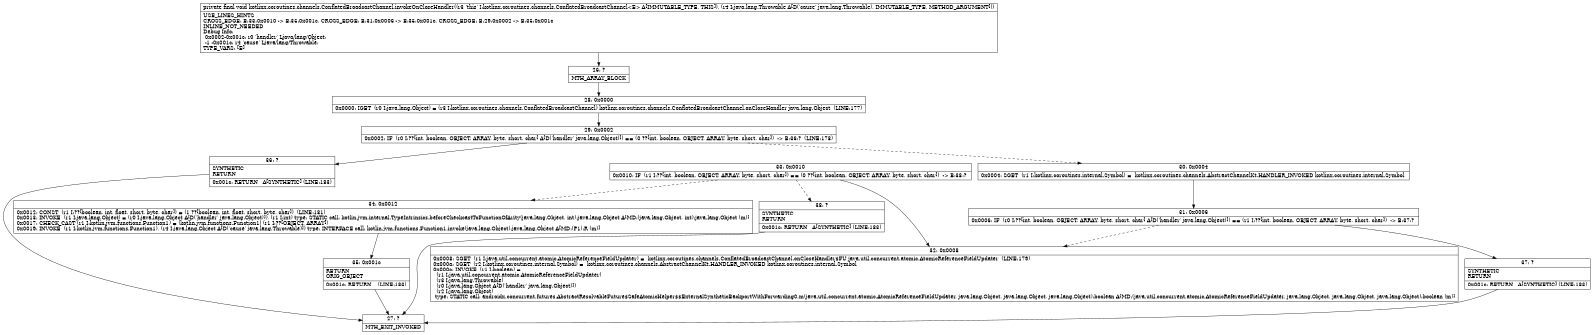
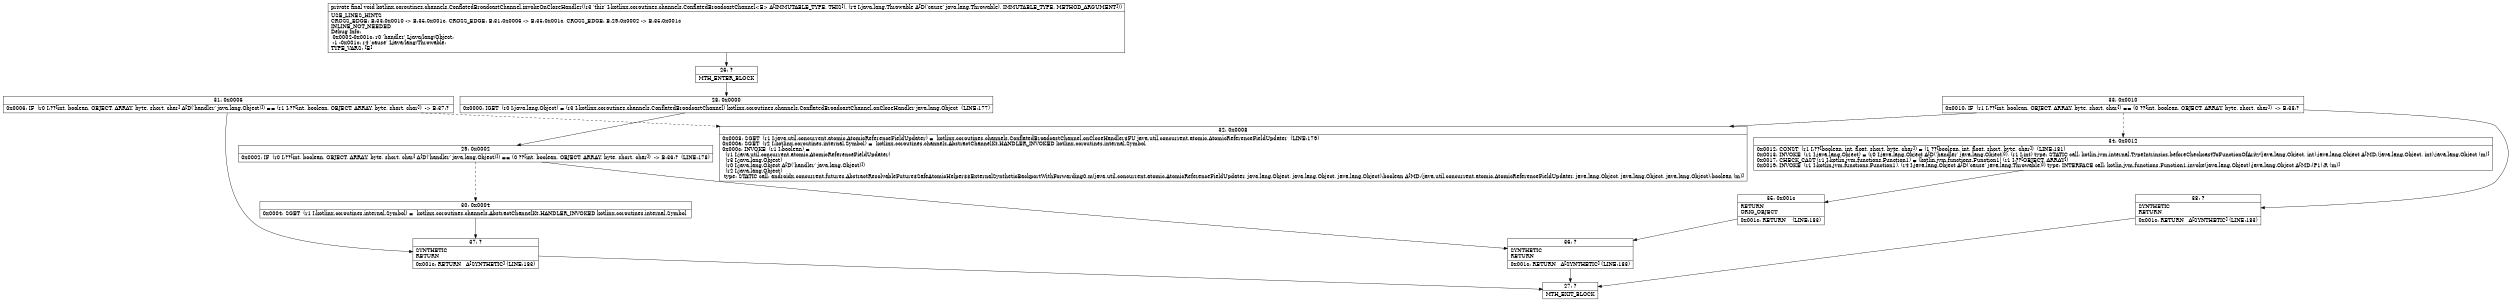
node "26: ?": text "MTH_ARRAY_BLOCK" -> "MTH_ENTER_BLOCK"
edge "33: 0x0010" -> "38: ?": style dashed -> solid
edge "30: 0x0004" -> "31: 0x0006": now "30: 0x0004" -> "37: ?"
node "32: 0x0008": text "(r3 I:java.lang.Throwable)" -> "(r3 I:java.lang.Object)"
edge "35: 0x001c" -> "27: ?": now "35: 0x001c" -> "36: ?"
node "27: ?": text "MTH_EXIT_INVOKED" -> "MTH_EXIT_BLOCK"
